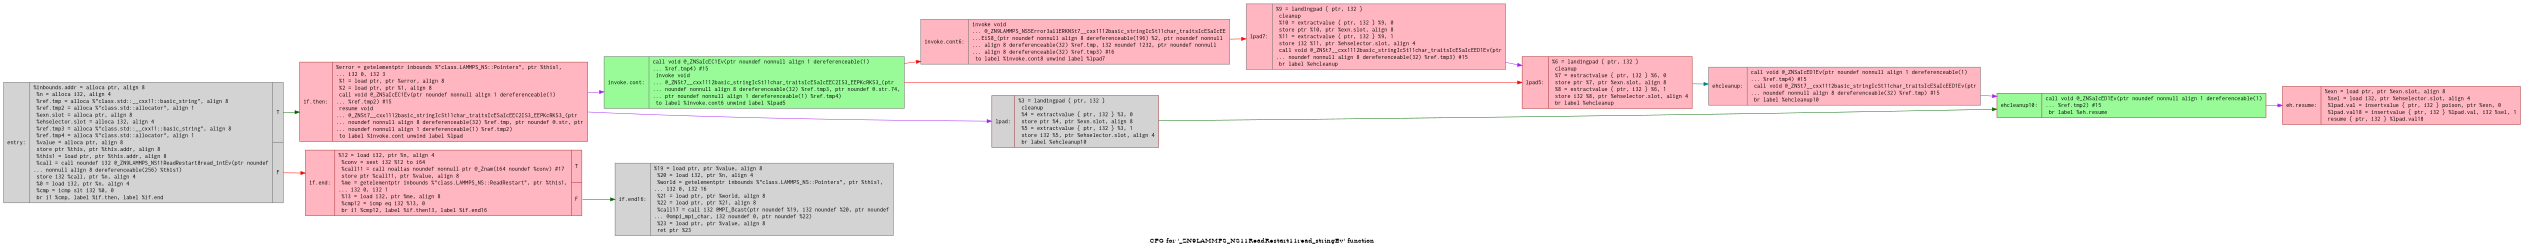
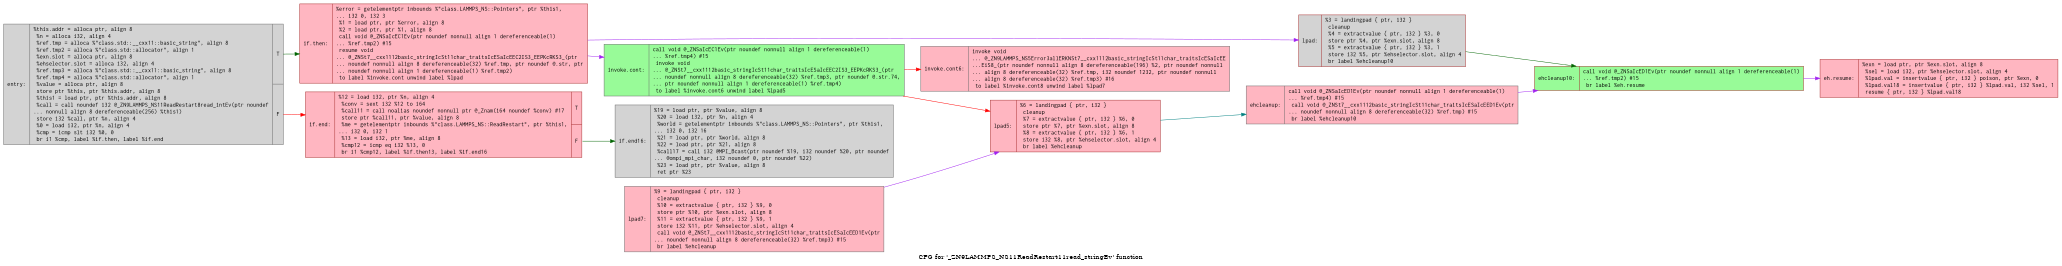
edge "invoke.cont6:" -> "lpad7:": removed
node "entry:": text "%inbounds.addr = alloca ptr, align 8" -> "%this.addr = alloca ptr, align 8"
